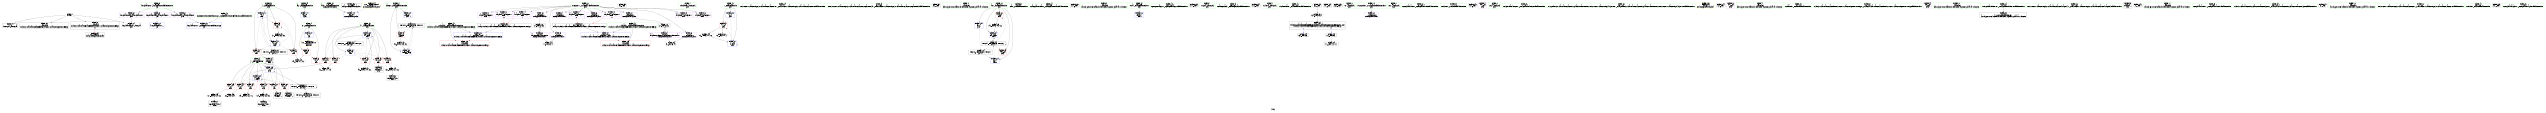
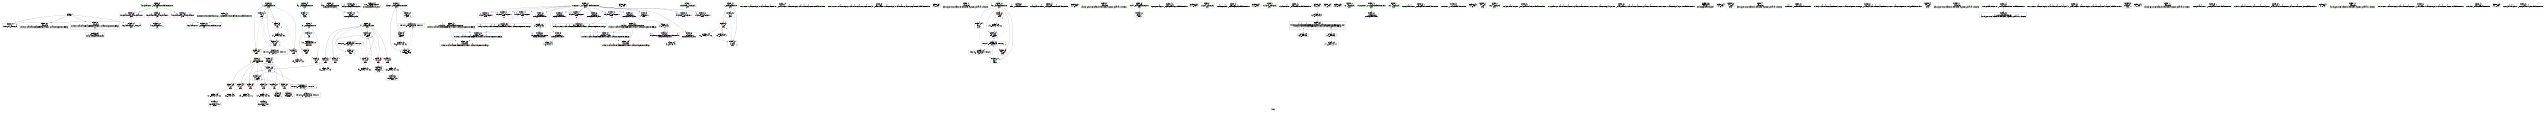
node "NodeID: 69": added
